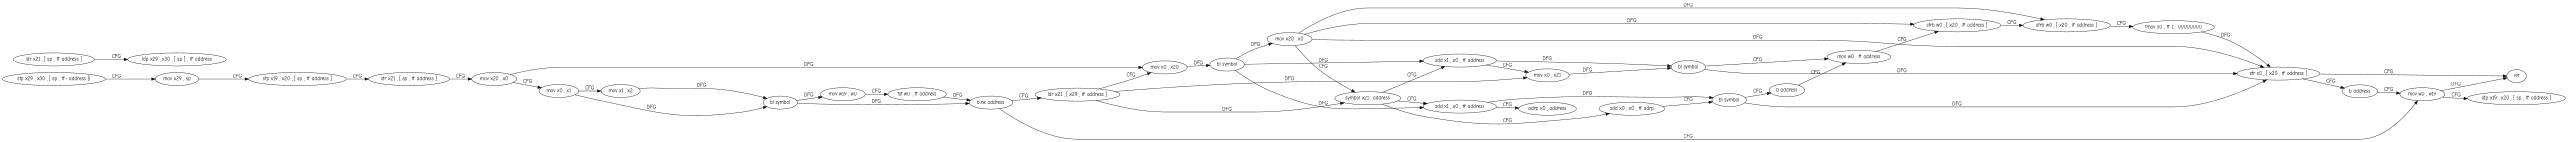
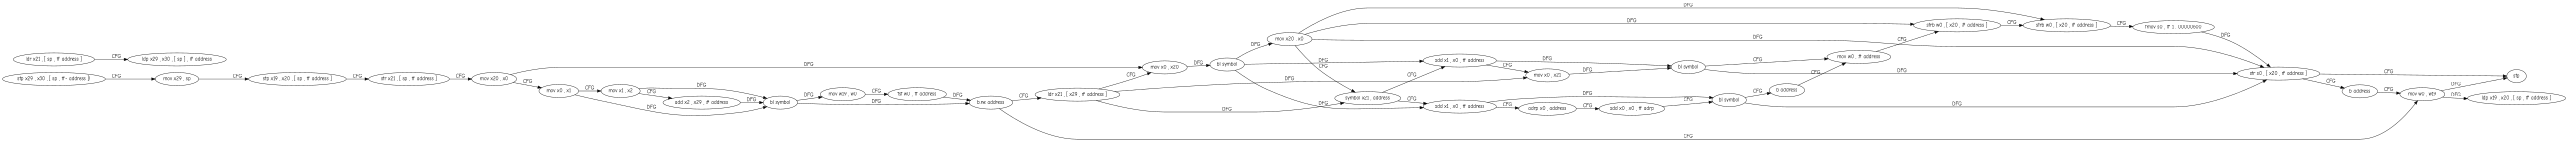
node "fmov s0 , # 1 . 00000000": label "fmov s0 , # 1 . 00000000" -> "fmov s0 , # 1 . 00000600"
node "ret": label "ret" -> "stp"
edge "mov w0 , w19" -> "ldp x19 , x20 , [ sp , # address ]": label "CFG" -> "DFG"
node "add x2 , x29 , # address": added
edge "symbol x21 , address" -> "add x0 , x0 , # adrp": now "adrp x0 , address" -> "add x0 , x0 , # adrp"
